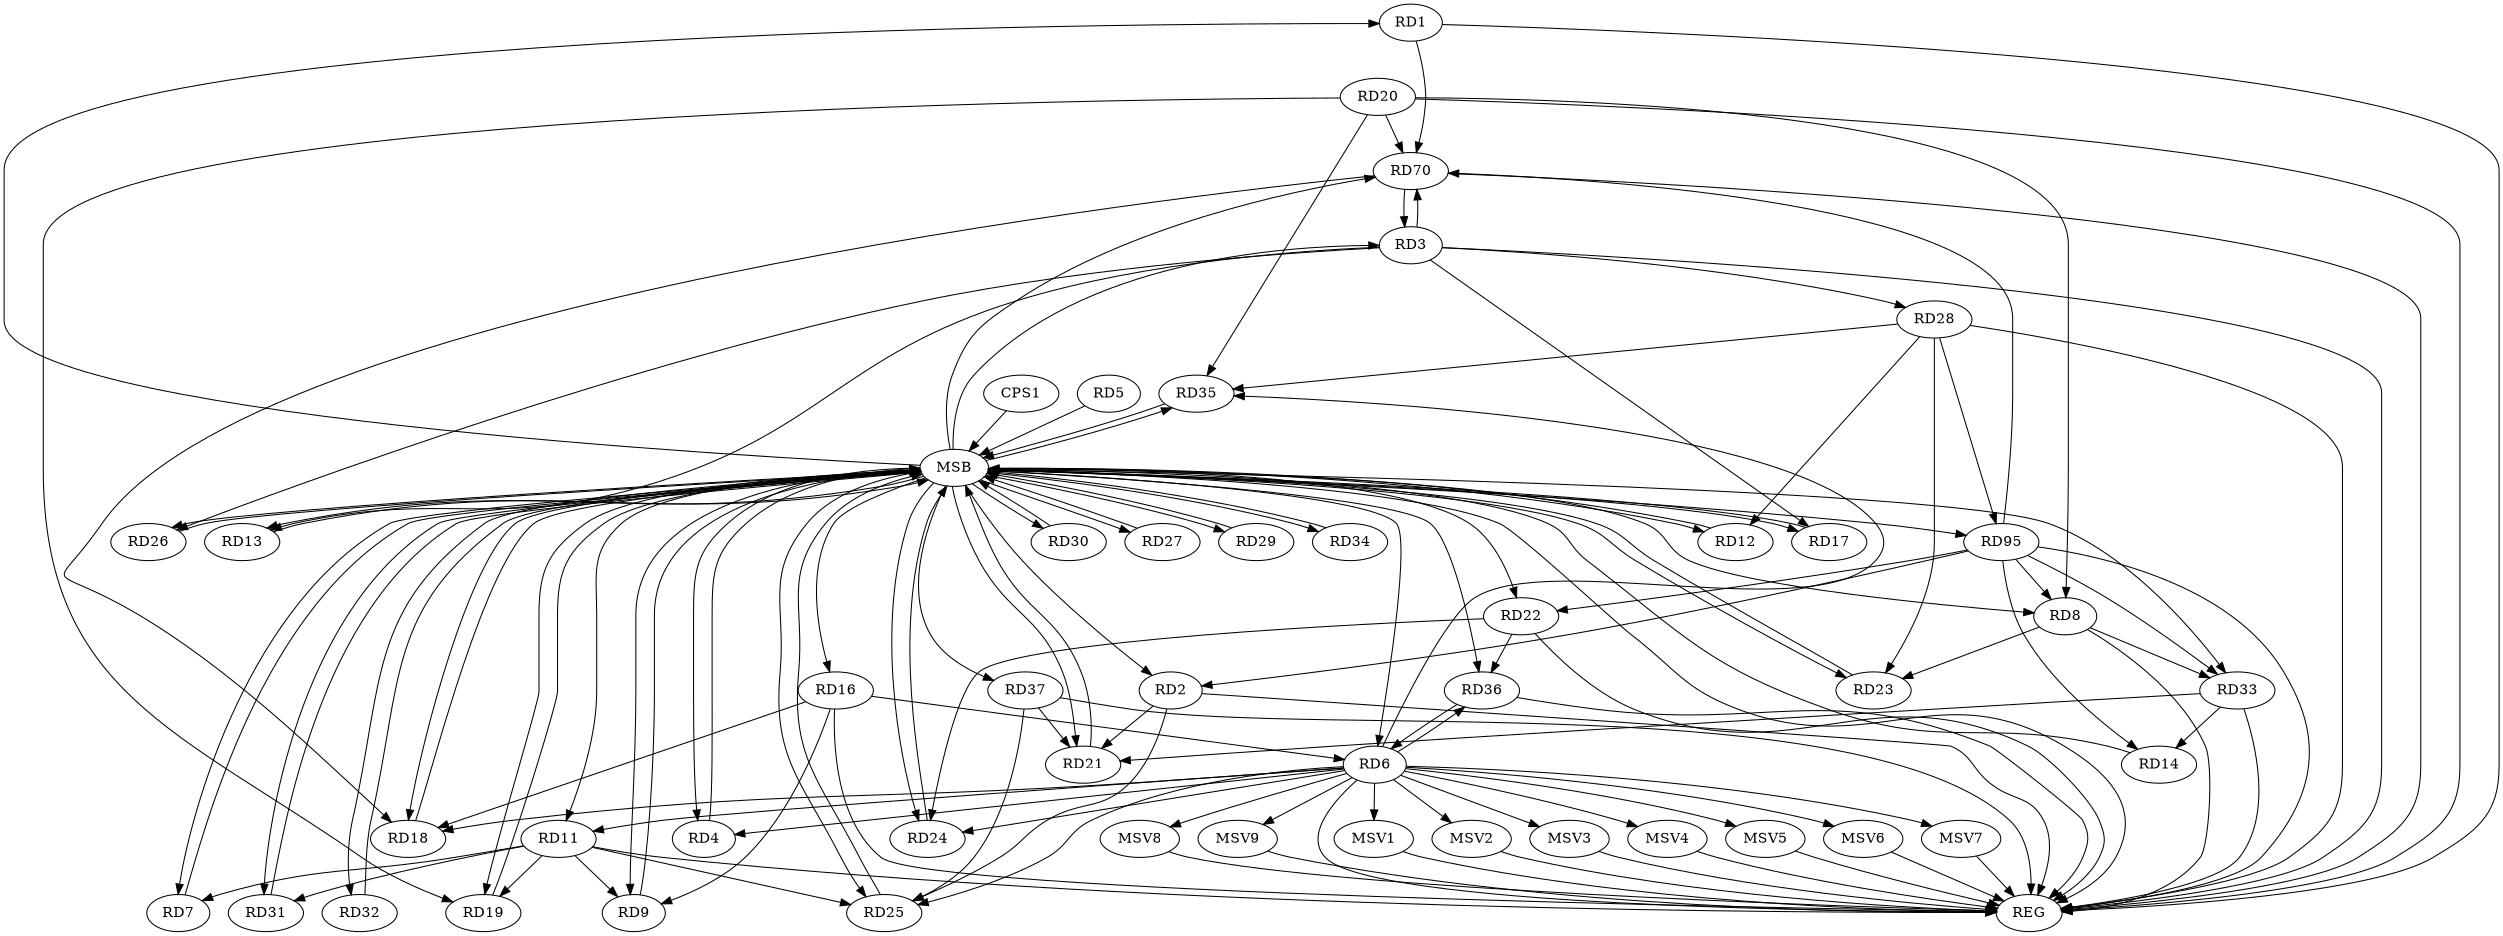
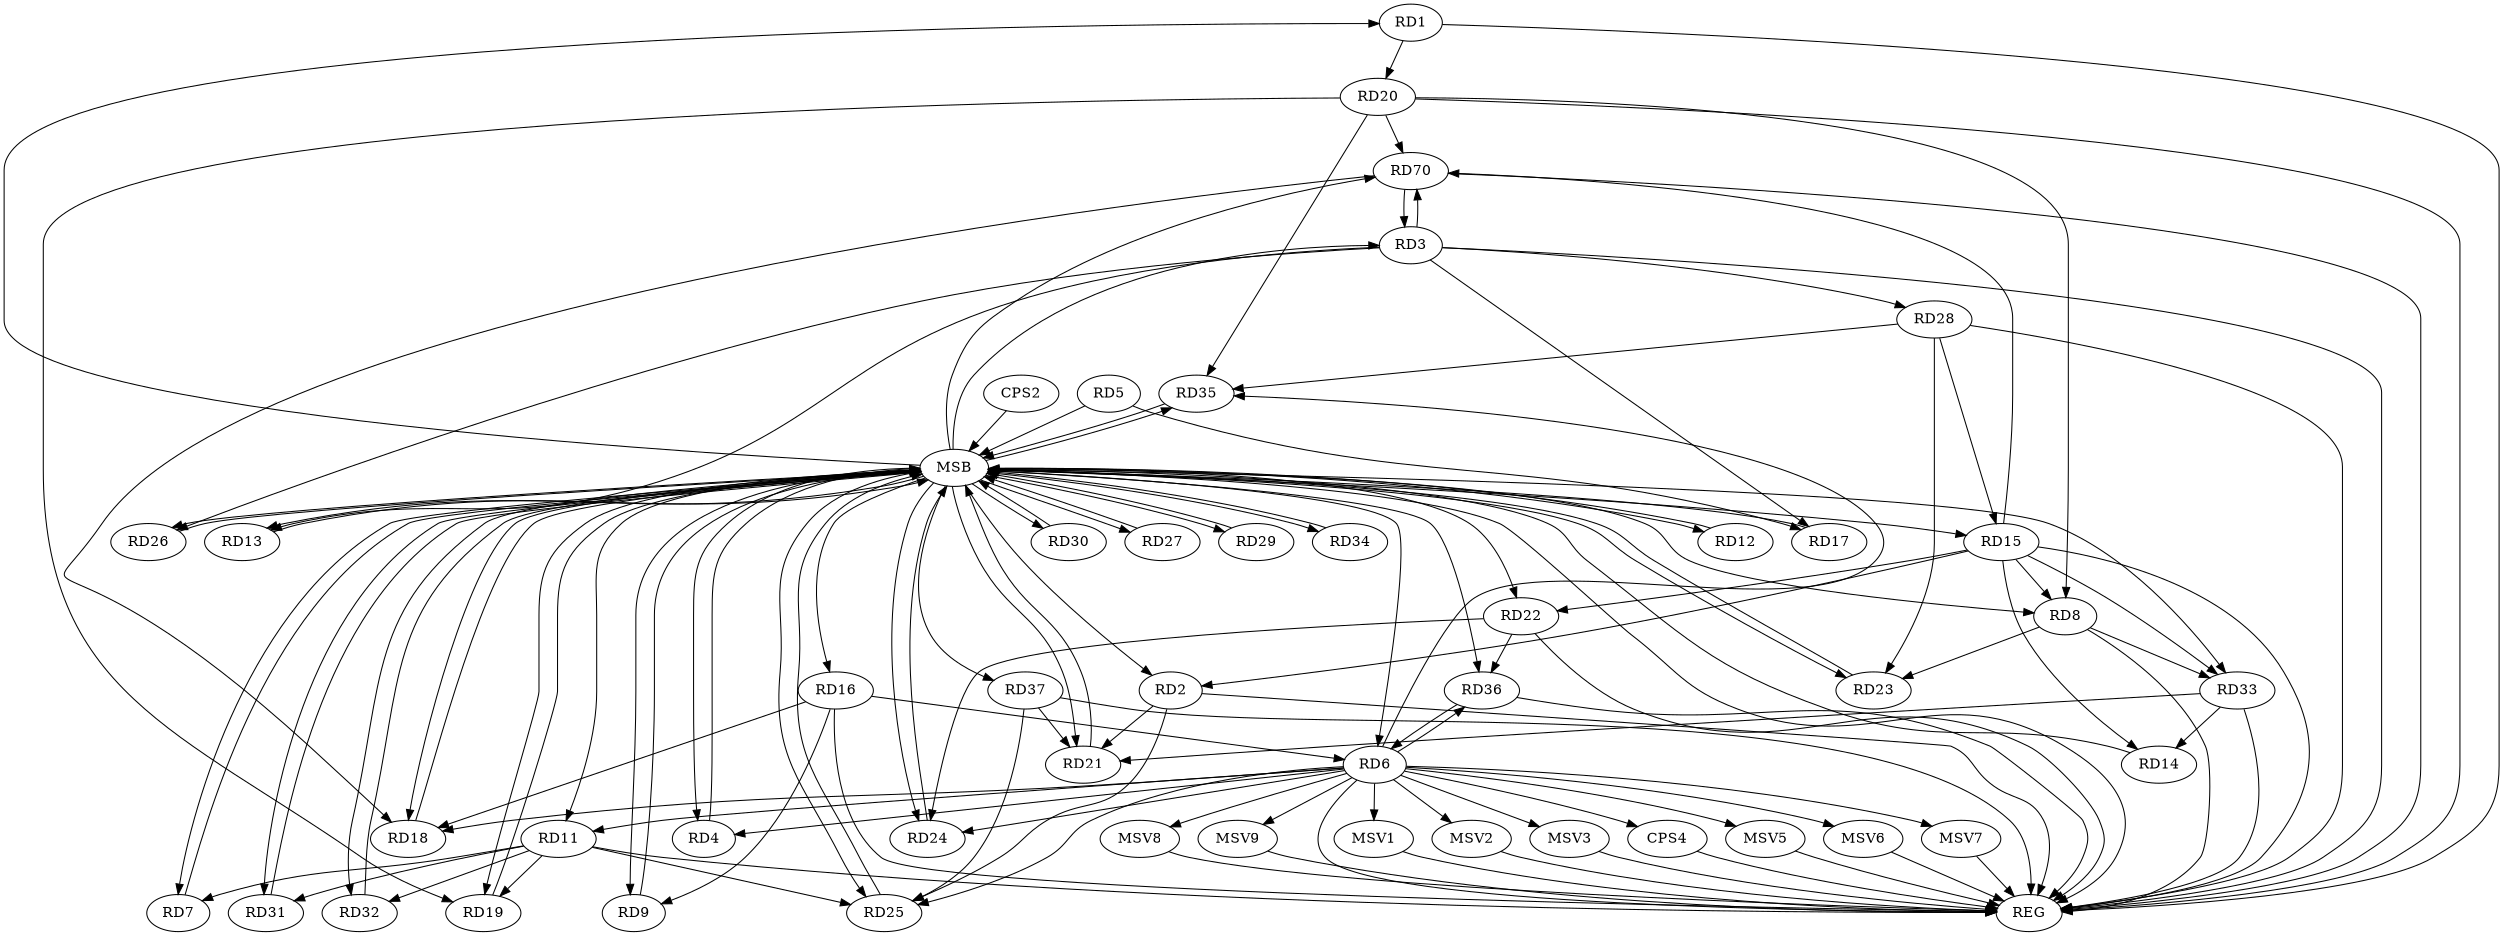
edge "RD1" -> "RD70": now "RD1" -> "RD20"
node "CPS1": label "CPS1" -> "CPS2"
edge "RD28" -> "RD12": removed
edge "MSB" -> "RD17": now "RD5" -> "RD17"
node "RD95": label "RD95" -> "RD15"
node "MSV4": label "MSV4" -> "CPS4"
edge "RD11" -> "RD9": now "RD11" -> "RD32"
